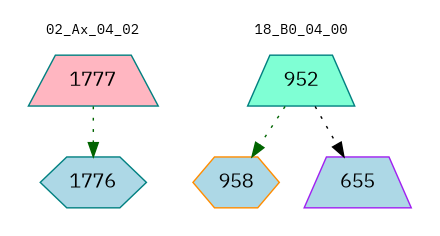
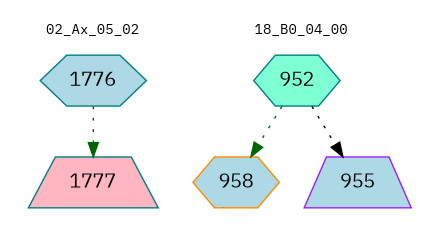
cluster "02_Ax_04_02": label "02_Ax_04_02" -> "02_Ax_05_02"
node "952": shape trapezium -> hexagon
edge "1777" -> "1776": reversed
node "655": label "655" -> "955"
